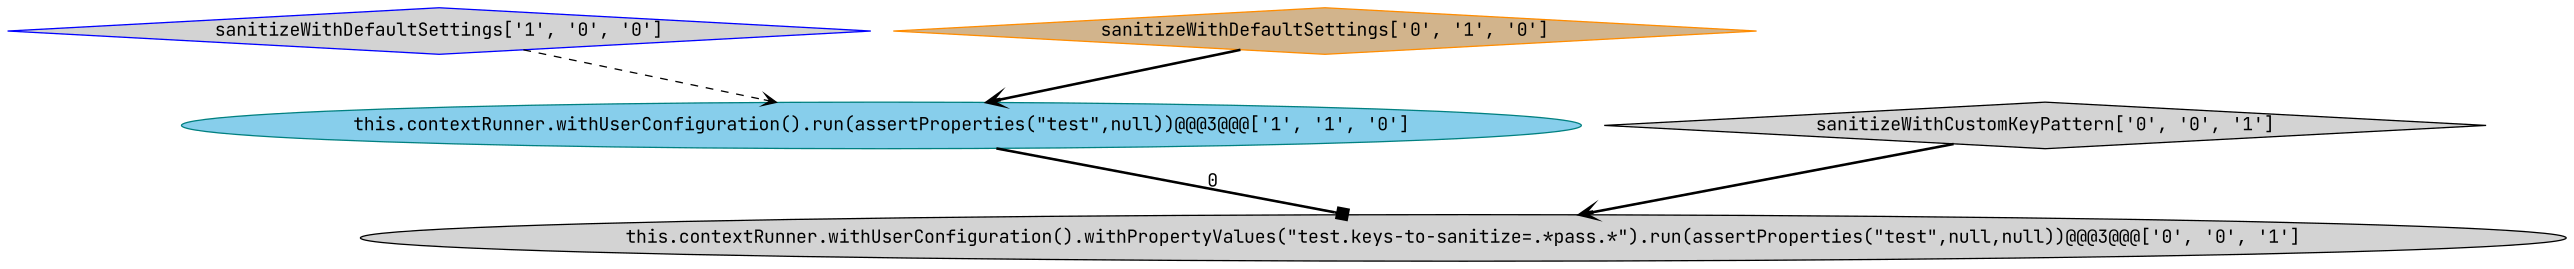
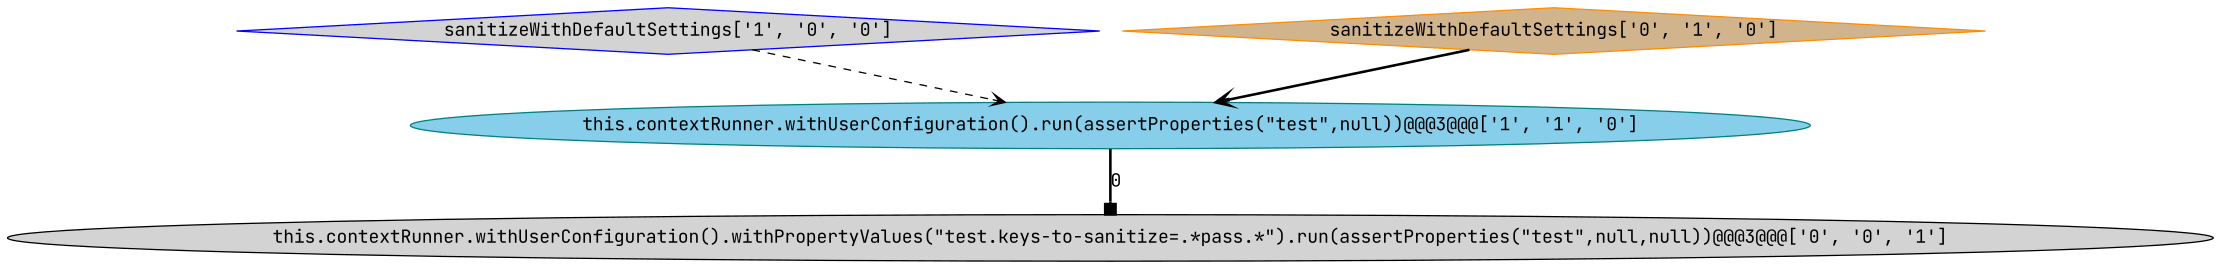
node "sanitizeWithCustomKeyPattern['0', '0', '1']": removed
